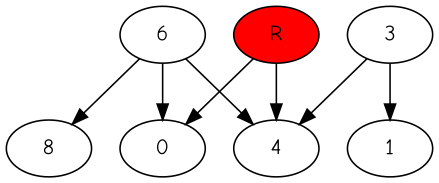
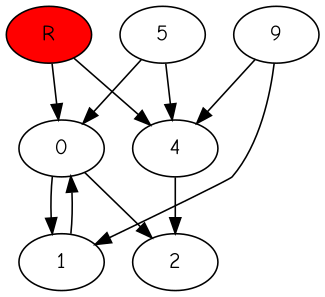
node "6": label "6" -> "5"
node "3": label "3" -> "9"
node "8": removed
edge "0" -> "1": added
edge "1" -> "0": added
node "2": added
